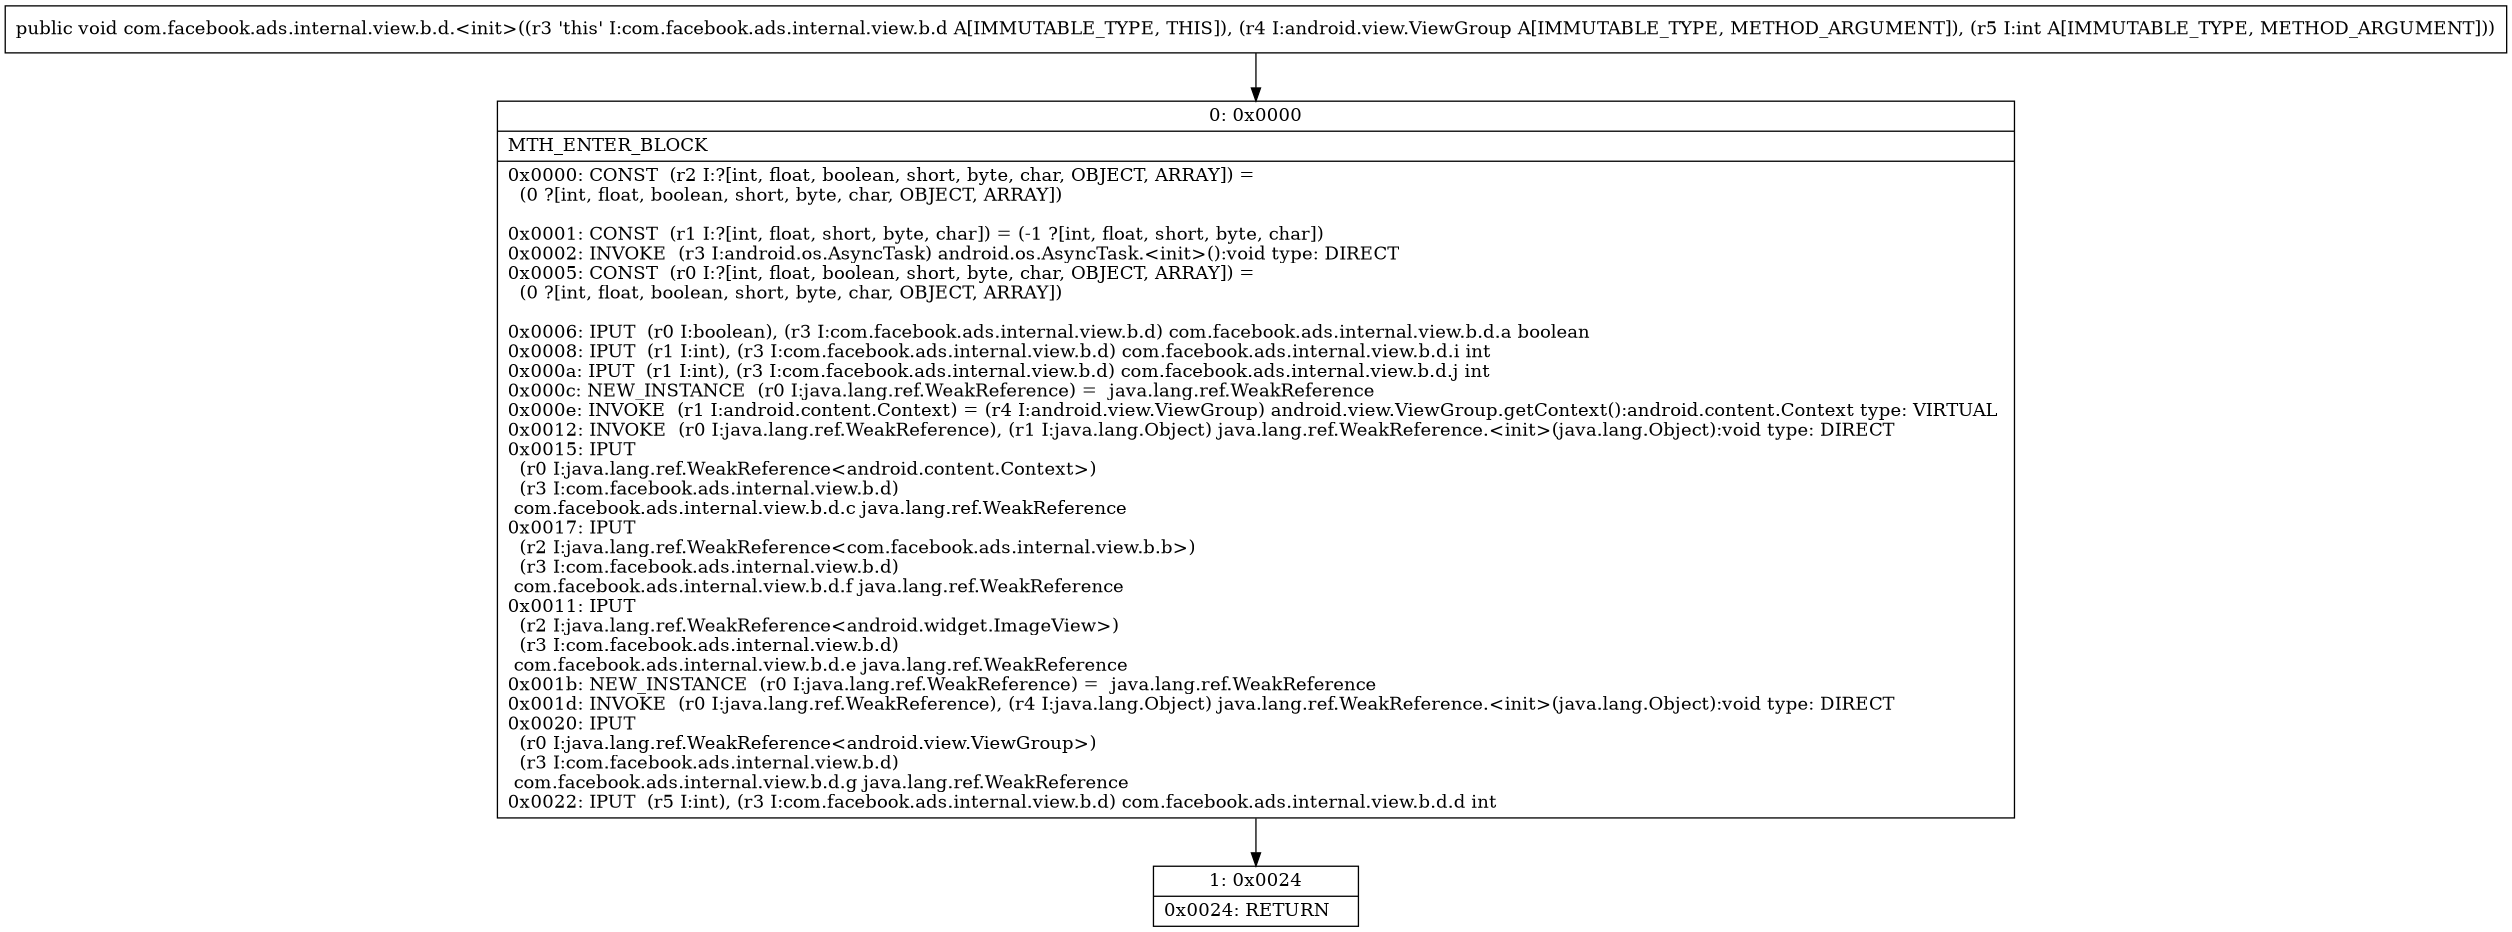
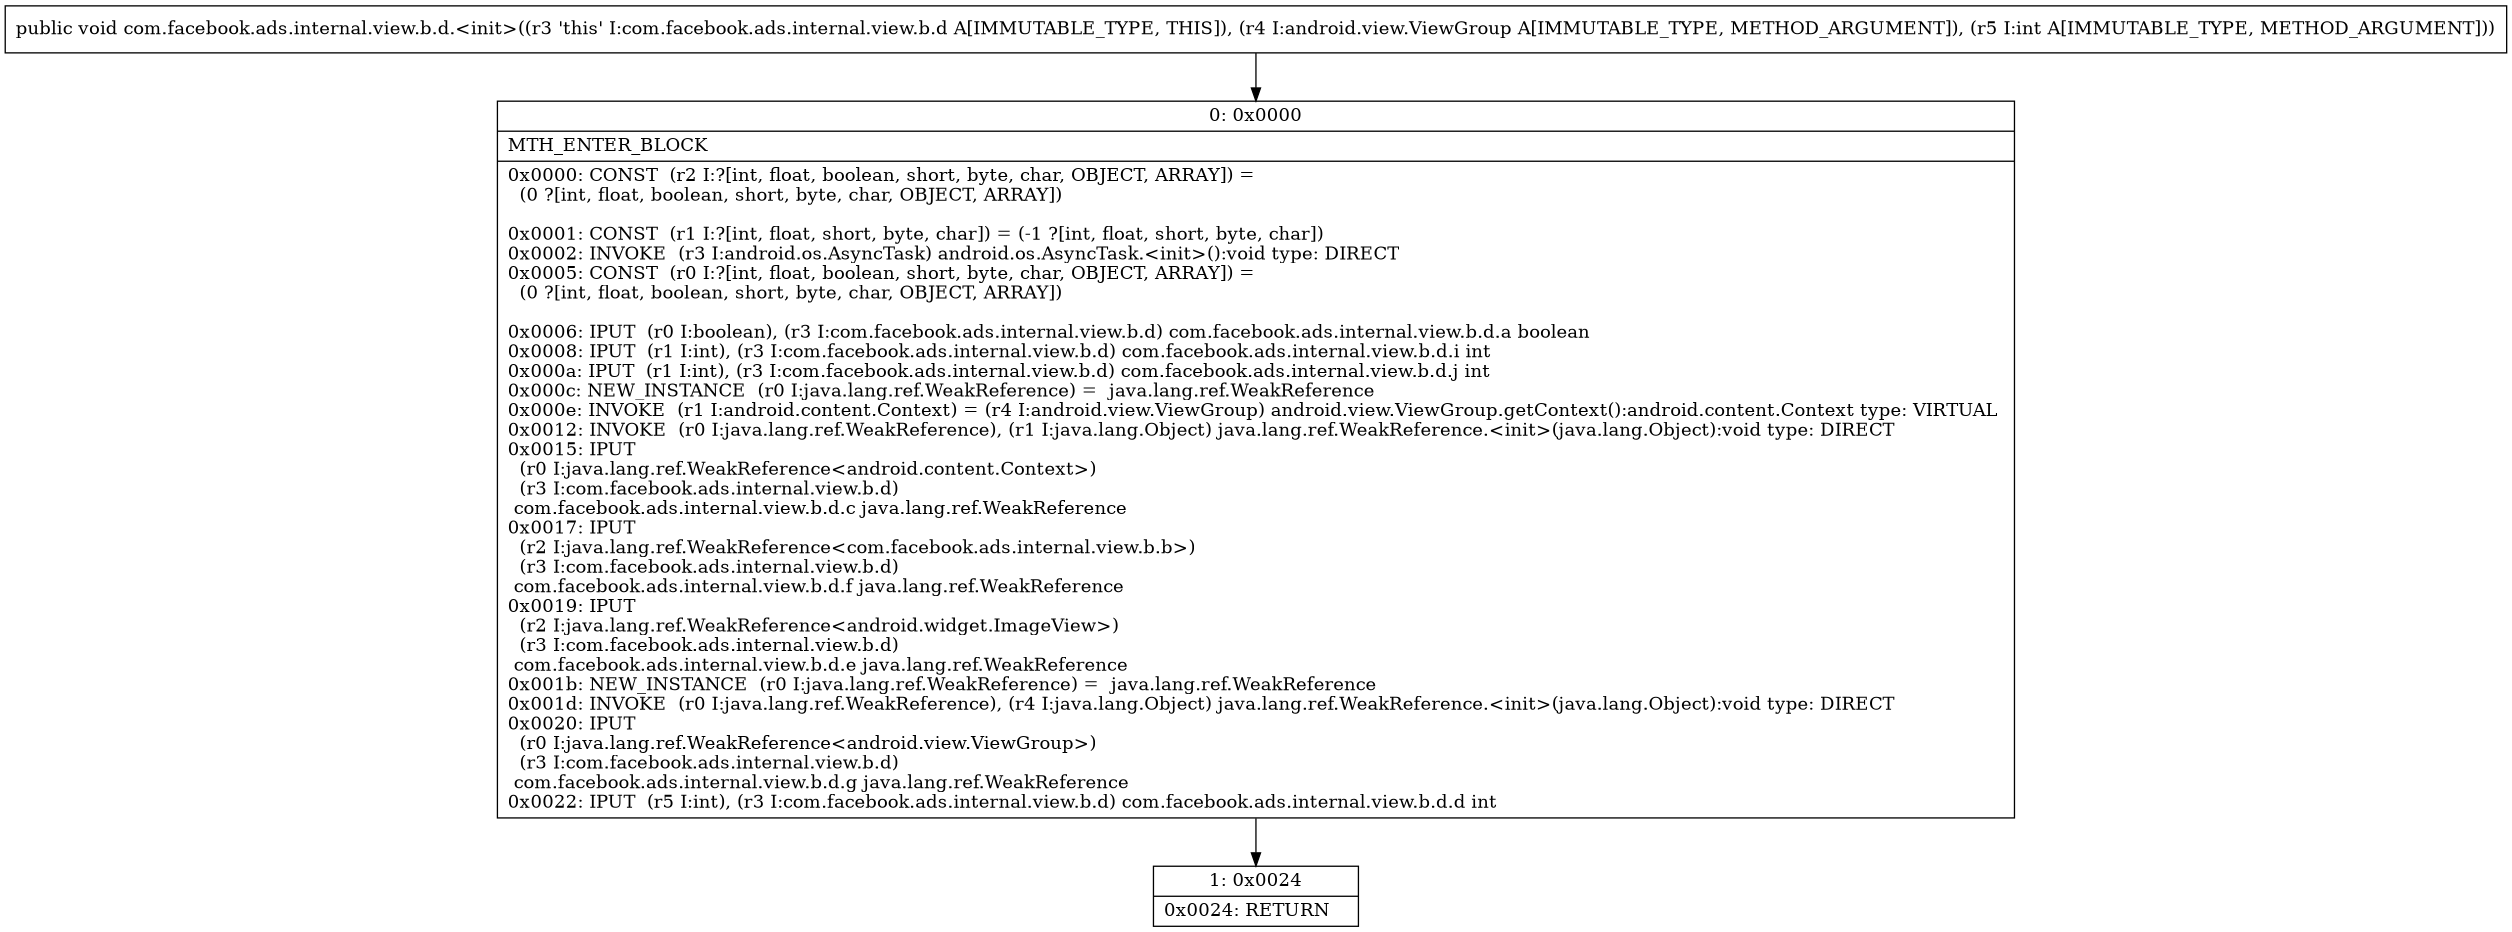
node "0: 0x0000": text "0x0011: IPUT" -> "0x0019: IPUT"
